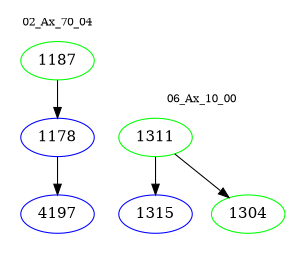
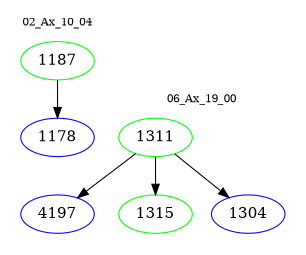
cluster "02_Ax_70_04": label "02_Ax_70_04" -> "02_Ax_10_04"
cluster "06_Ax_10_00": label "06_Ax_10_00" -> "06_Ax_19_00"
edge "1178" -> "4197": now "1311" -> "4197"
node "1315": color blue -> green
node "1304": color green -> blue
